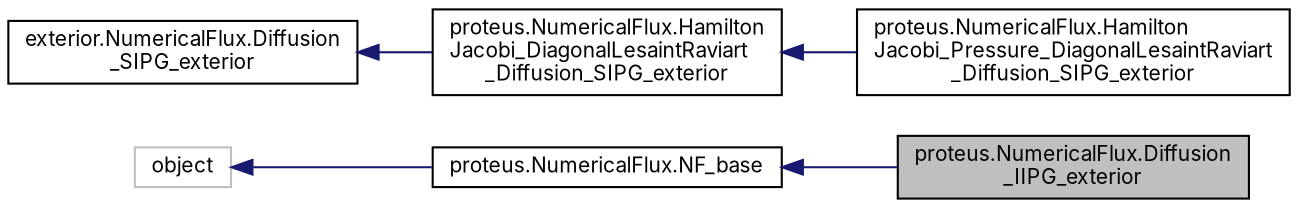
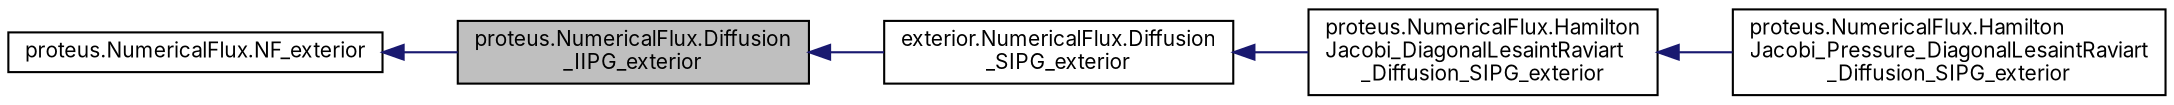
edge "exterior.NumericalFlux.Diffusion _SIPG_exterior" -> "proteus.NumericalFlux.Diffusion _IIPG_exterior": added
node "object": removed
node "proteus.NumericalFlux.NF_base": label "proteus.NumericalFlux.NF_base" -> "proteus.NumericalFlux.NF_exterior"
